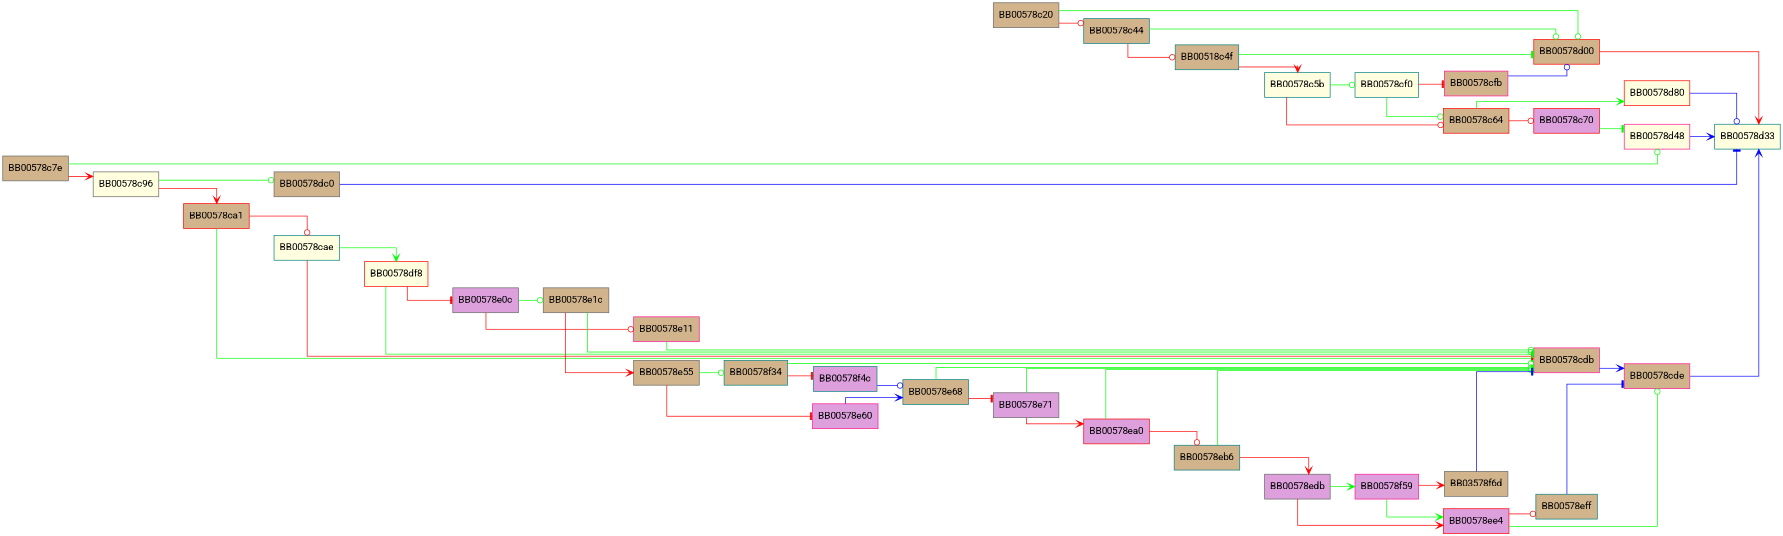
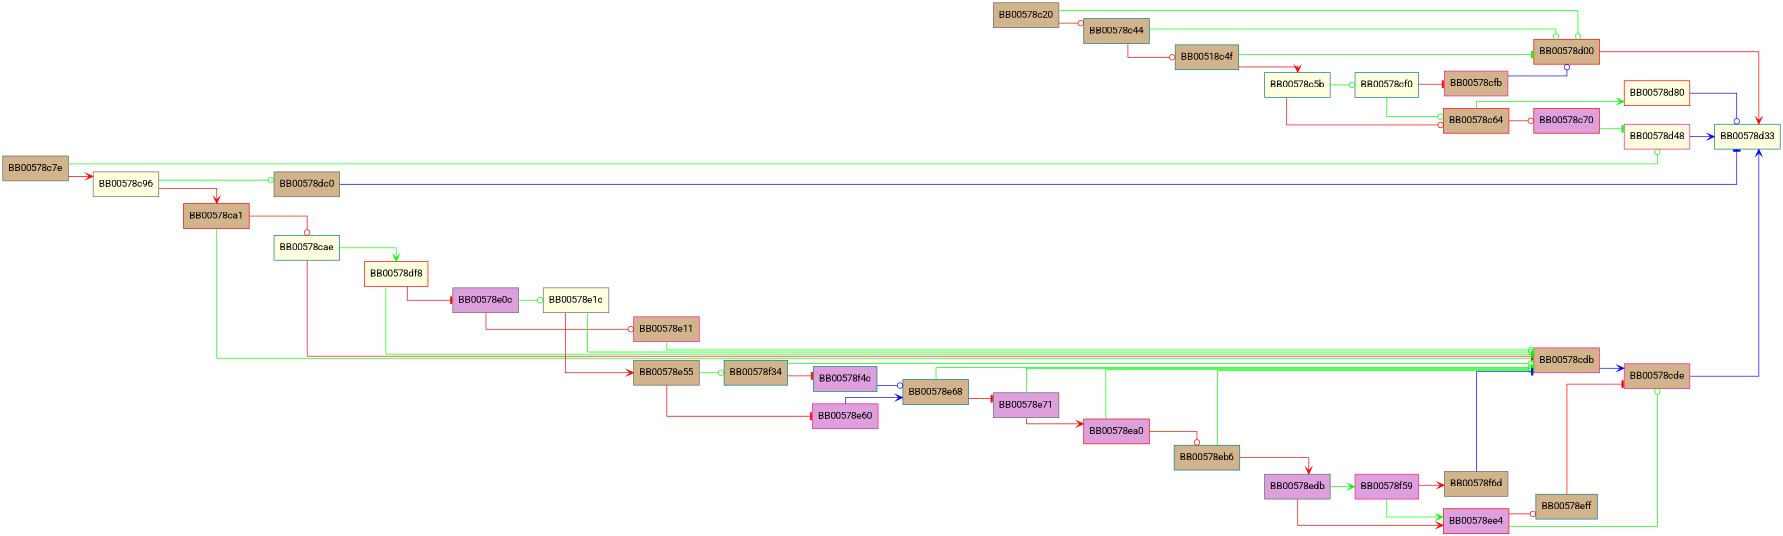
node "BB00578e1c": fillcolor tan -> lightyellow
edge "BB00578eff" -> "BB00578cde": color blue -> red
node "BB03578f6d": label "BB03578f6d" -> "BB00578f6d"
